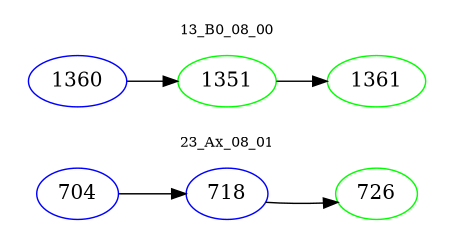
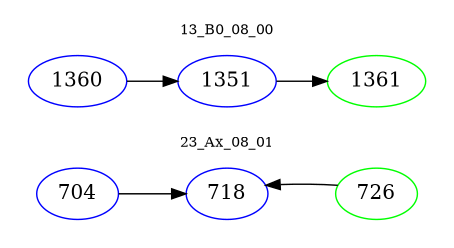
node "1351": color green -> blue
edge "718" -> "726": reversed
